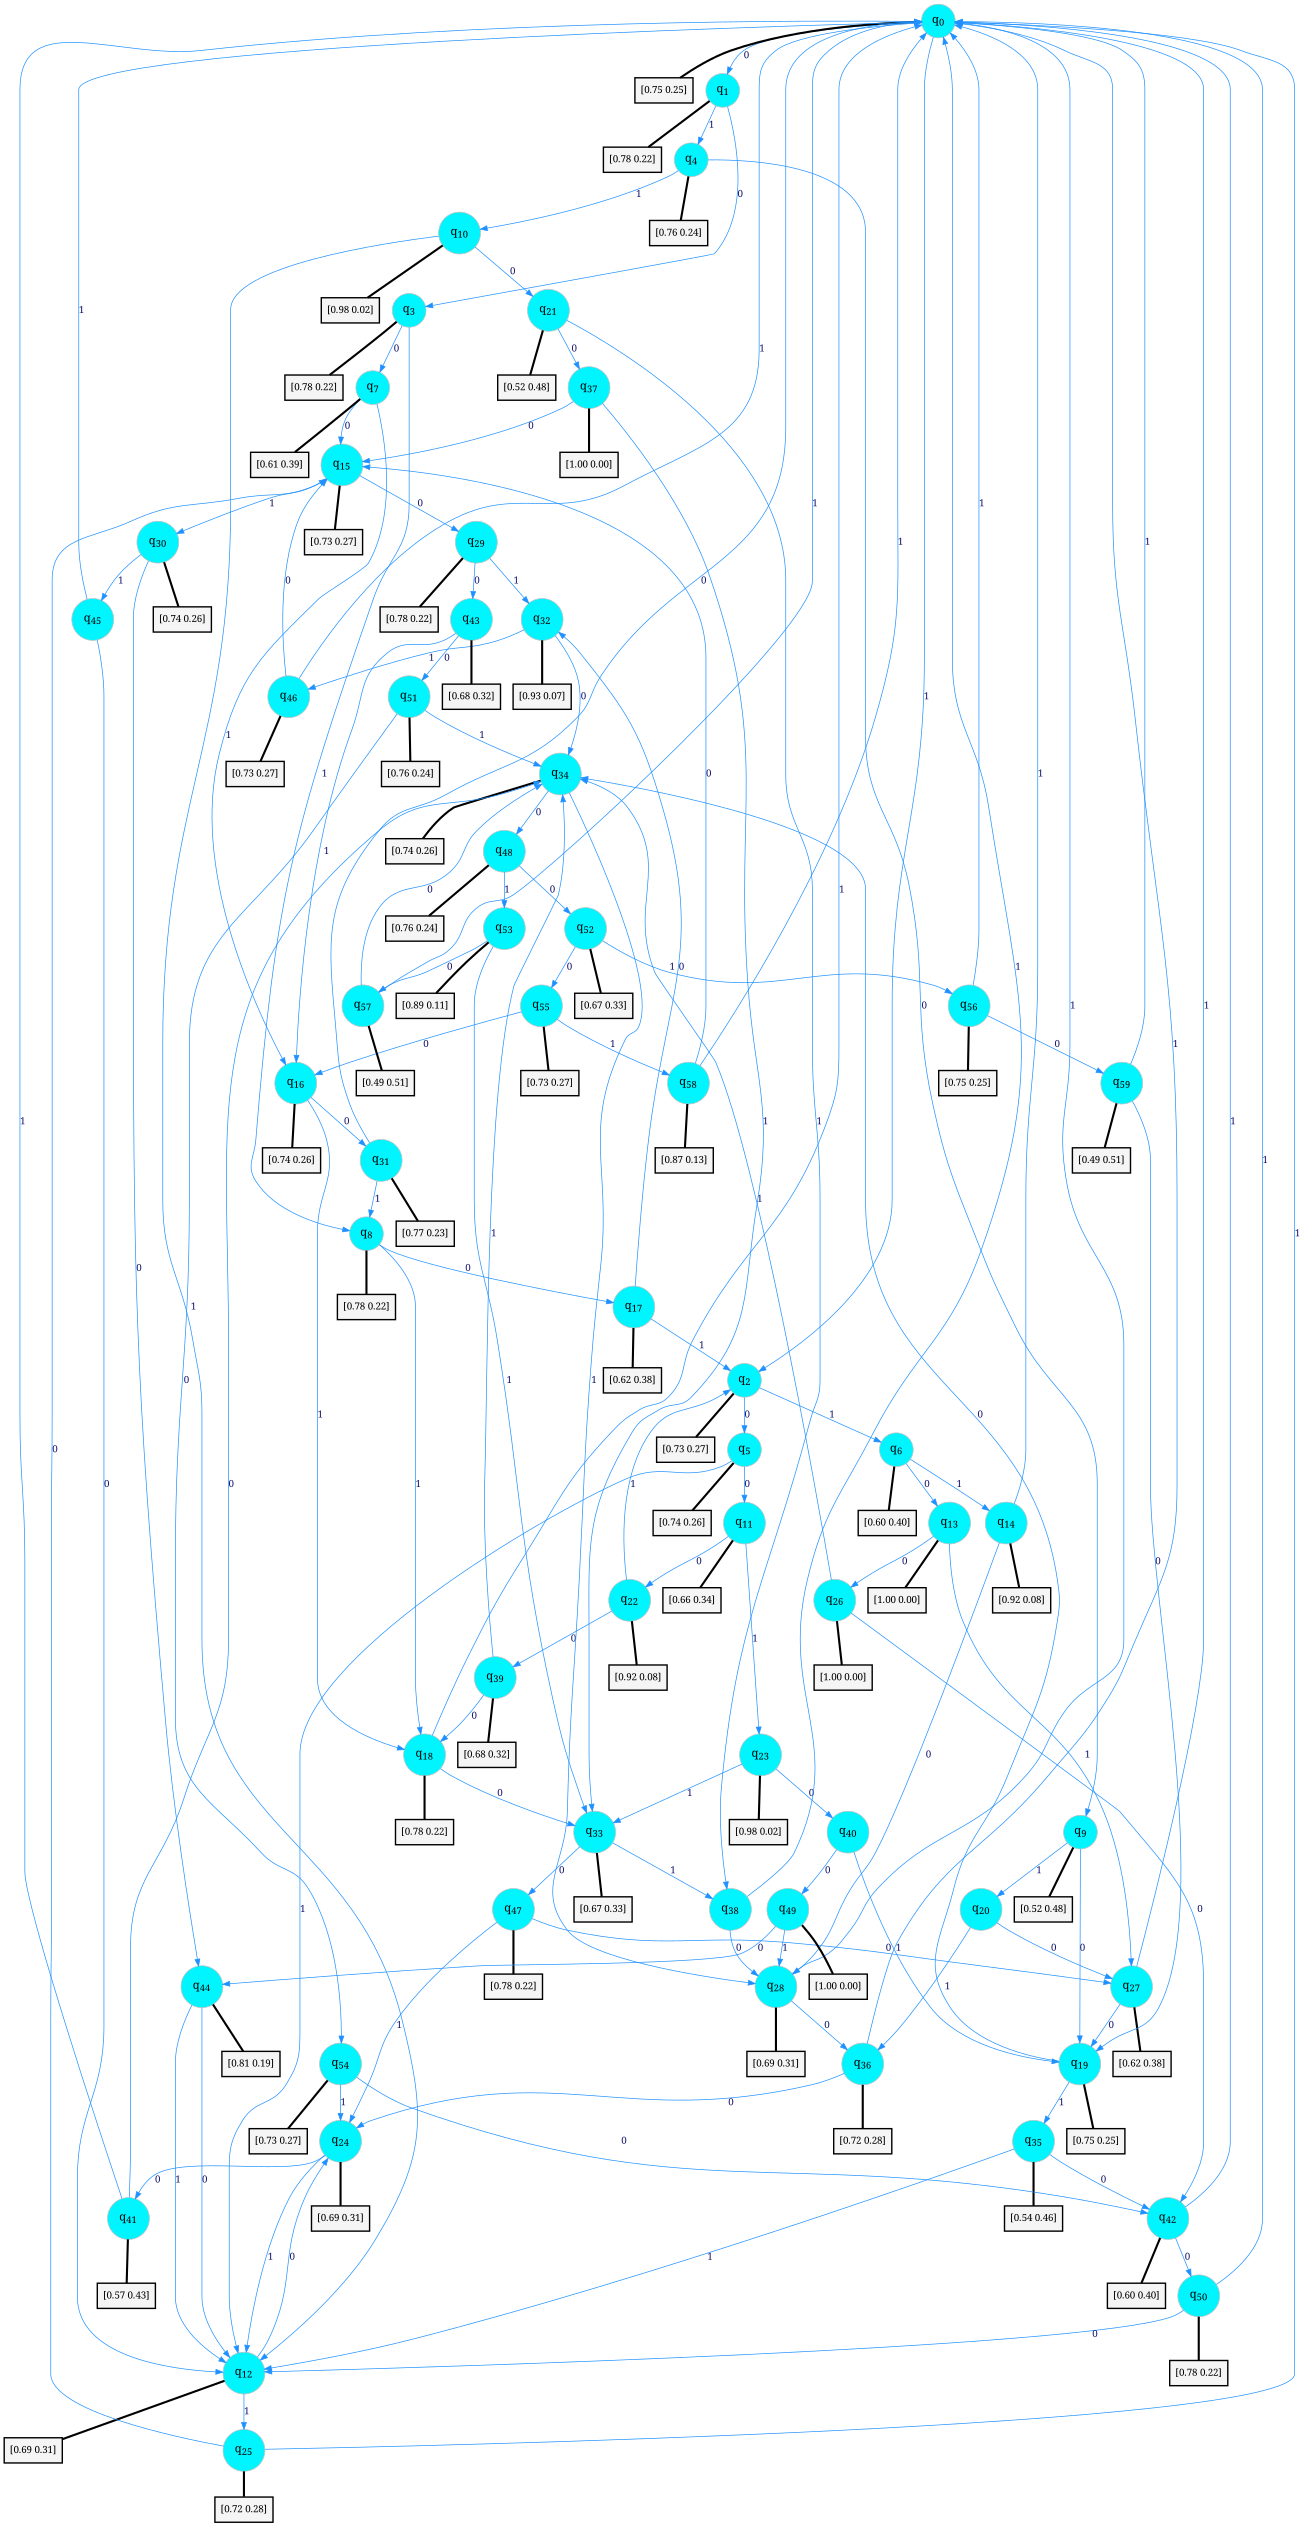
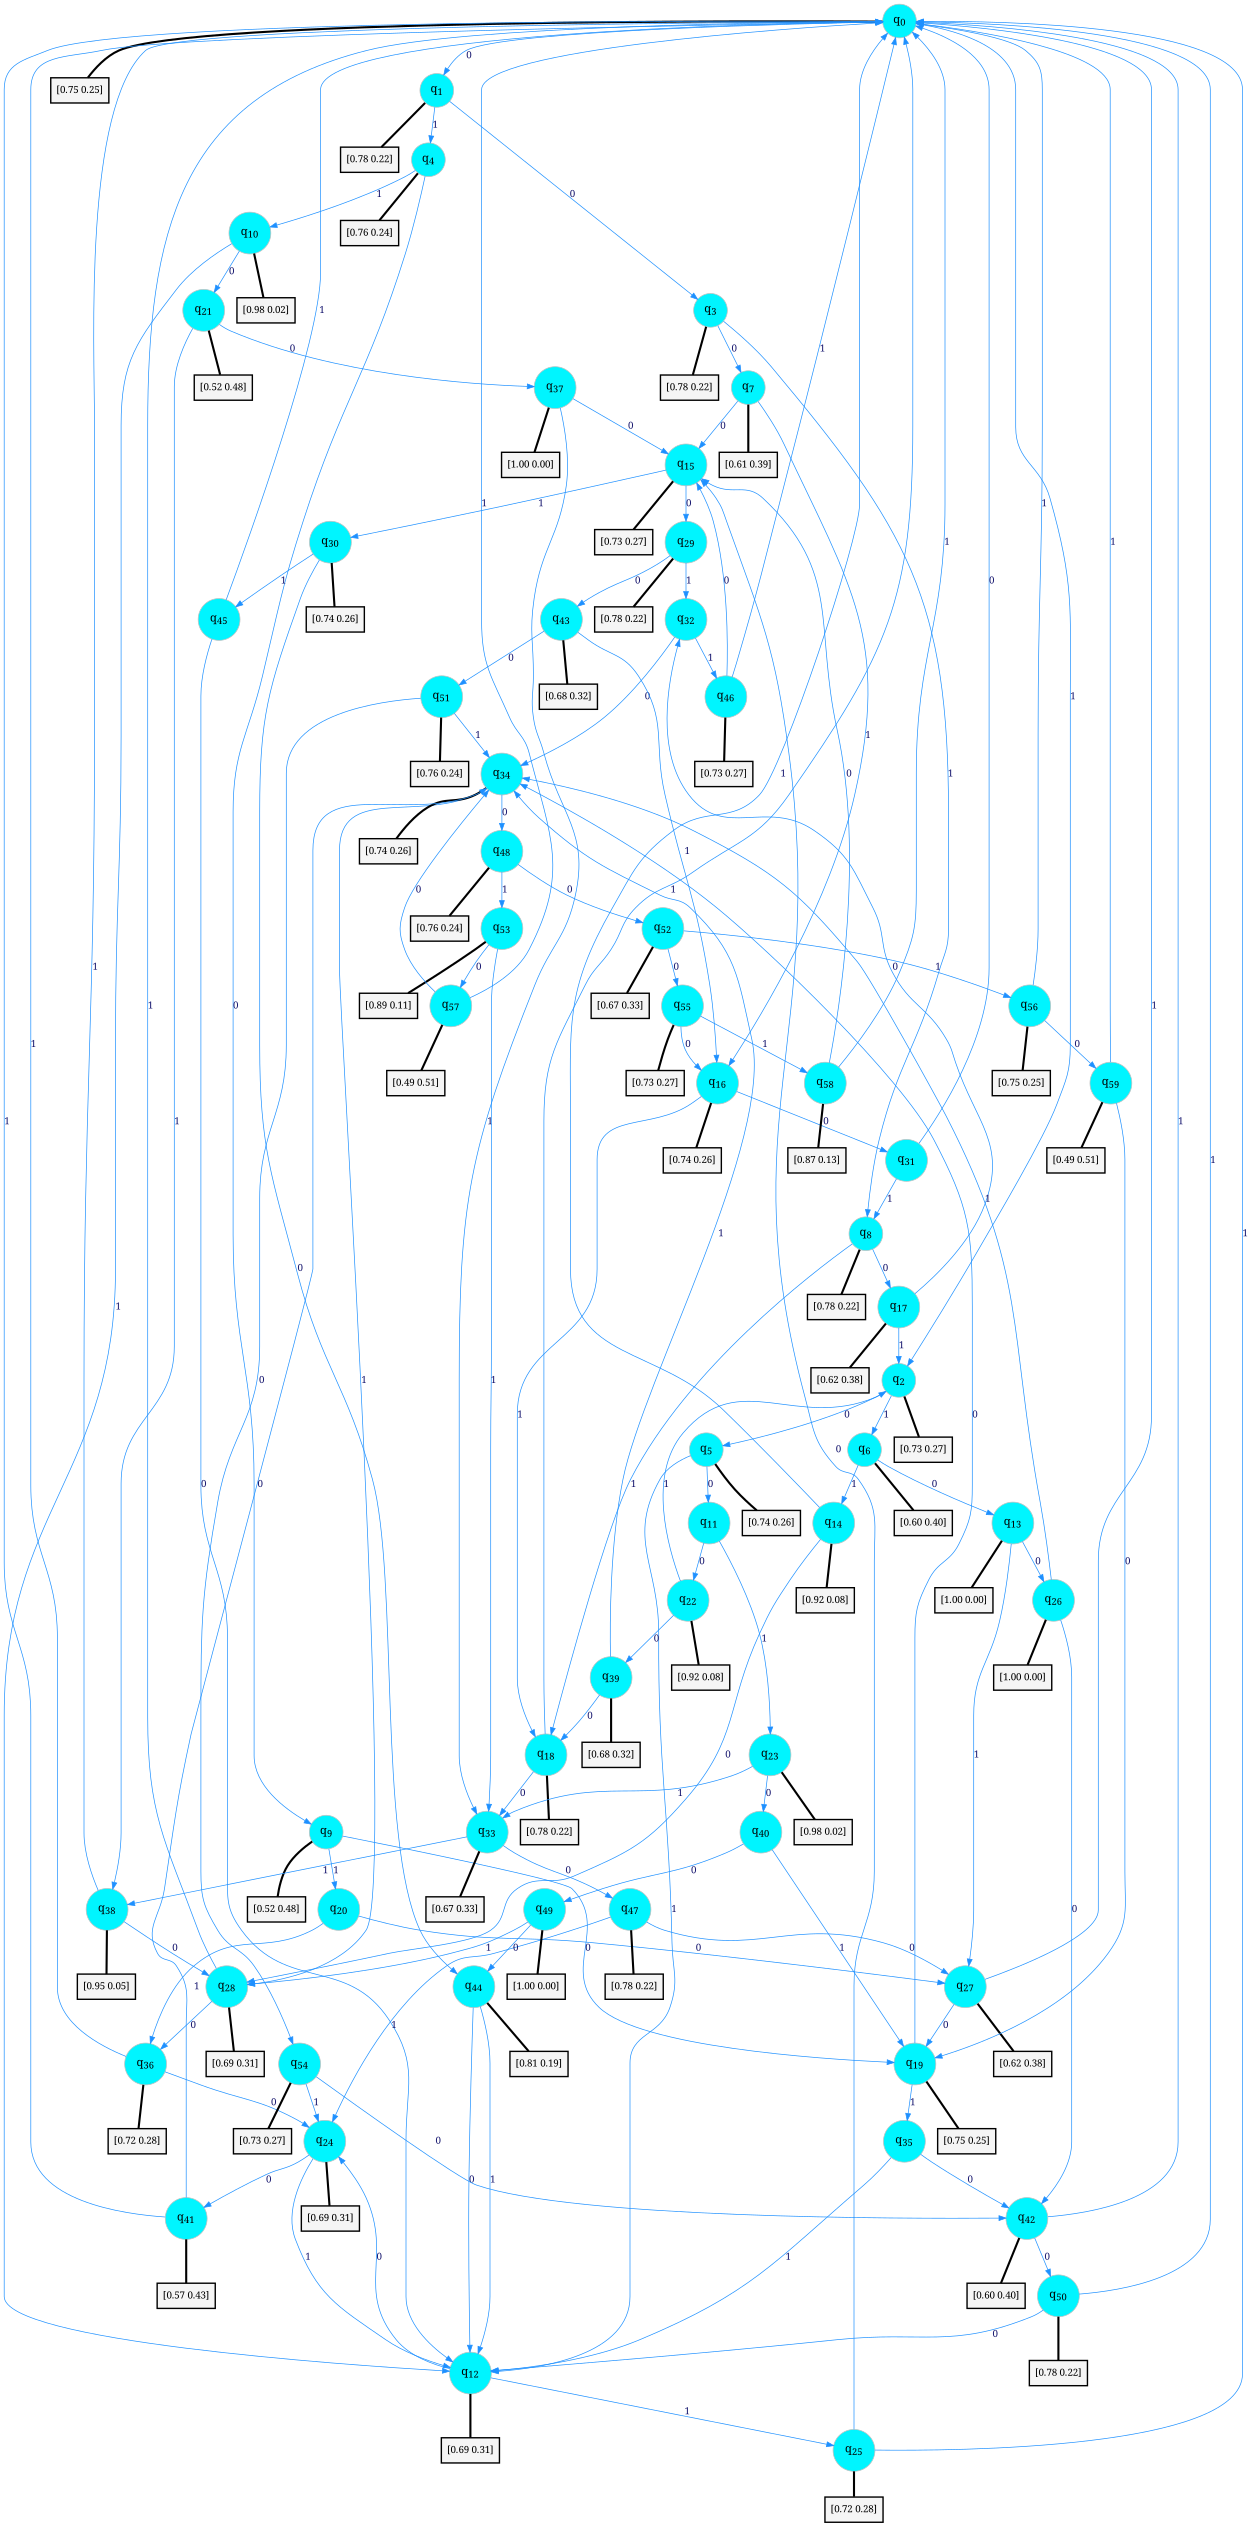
node "[0.93 0.07]": removed
node "[0.77 0.23]": removed
node "[0.66 0.34]": removed
node "[0.95 0.05]": added
node "[0.54 0.46]": removed
